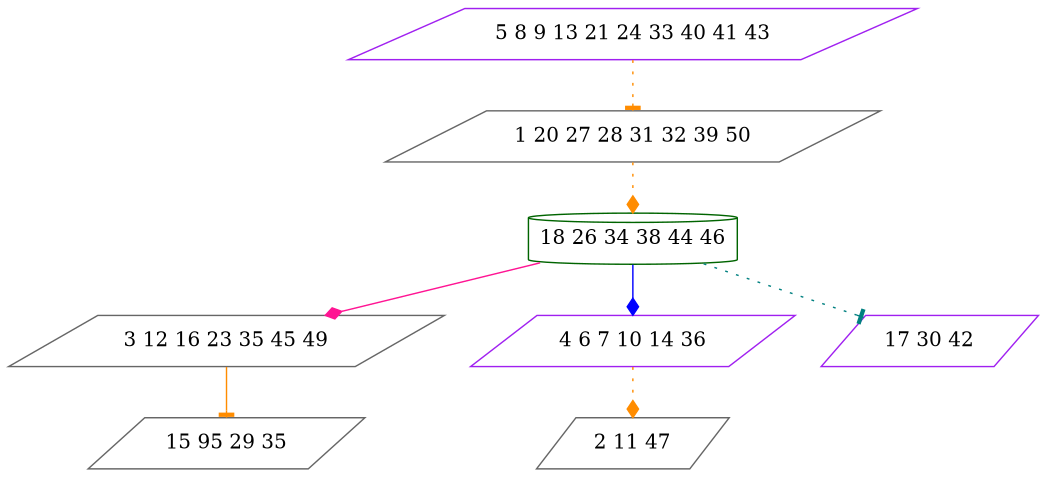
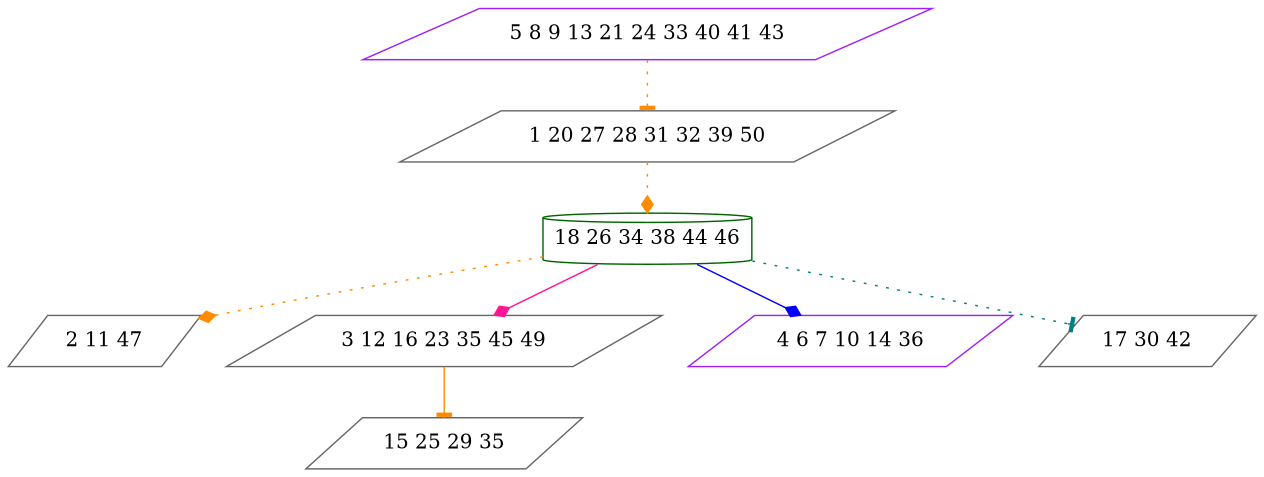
node "17 30 42": color purple -> gray40
edge "4 6 7 10 14 36" -> "2 11 47": now "18 26 34 38 44 46" -> "2 11 47"
node "15 95 29 35": label "15 95 29 35" -> "15 25 29 35"
